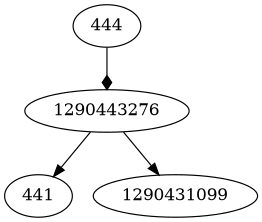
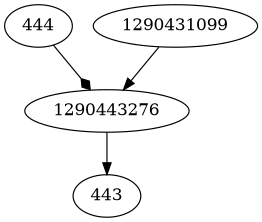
edge "1290443276" -> "1290431099": reversed
node "441": label "441" -> "443"
